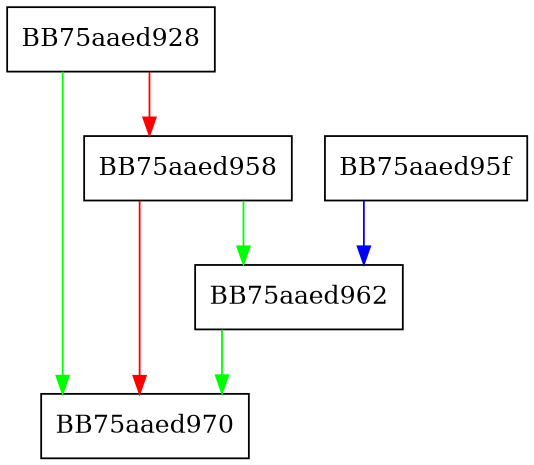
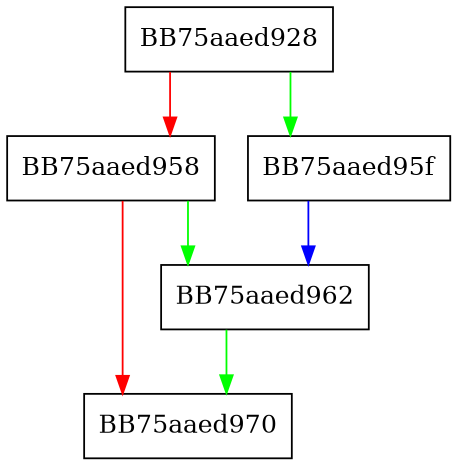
edge "BB75aaed928" -> "BB75aaed970": now "BB75aaed928" -> "BB75aaed95f"
